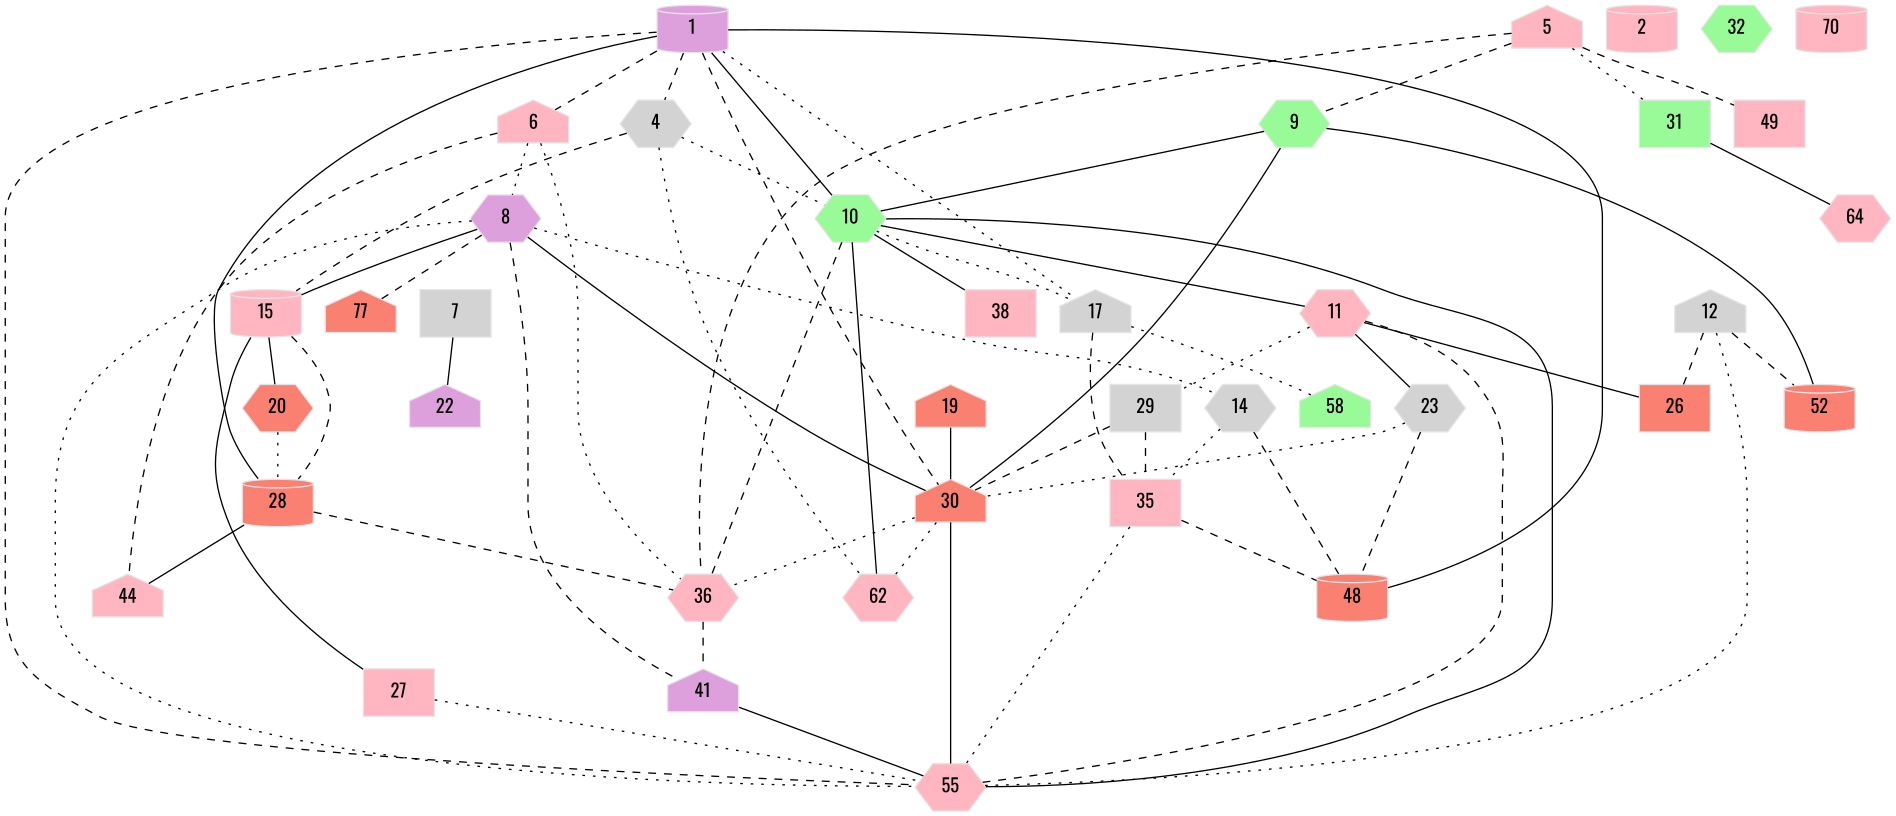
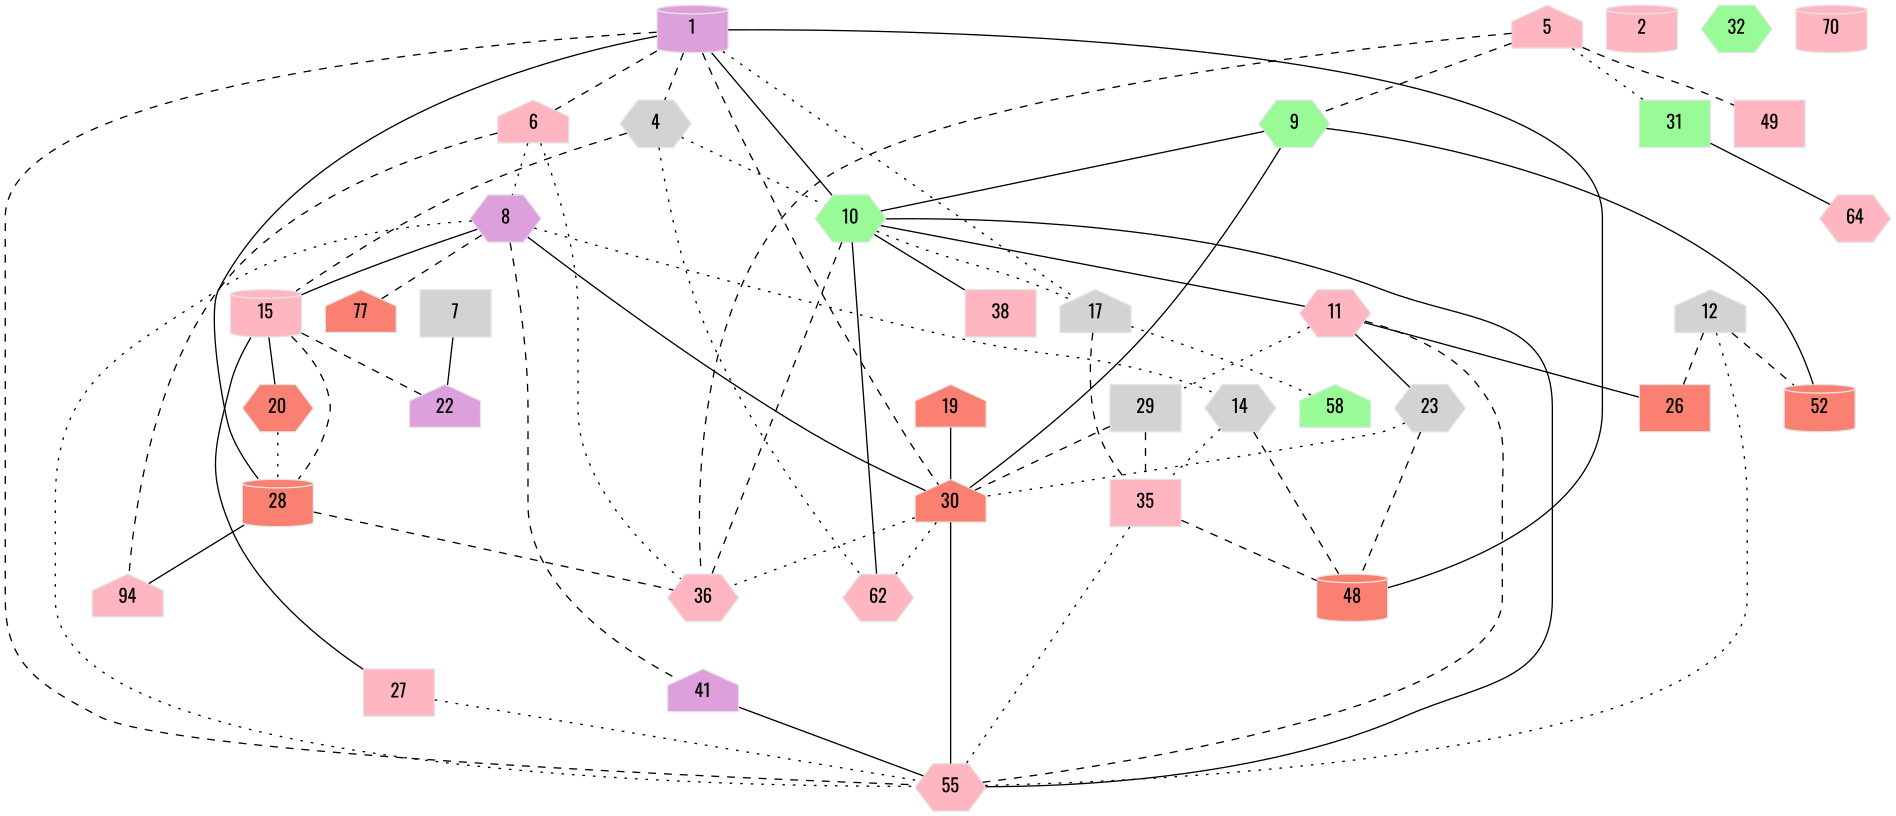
edge "15" -- "22": added
node "44": label "44" -> "94"
edge "36" -- "41": removed
